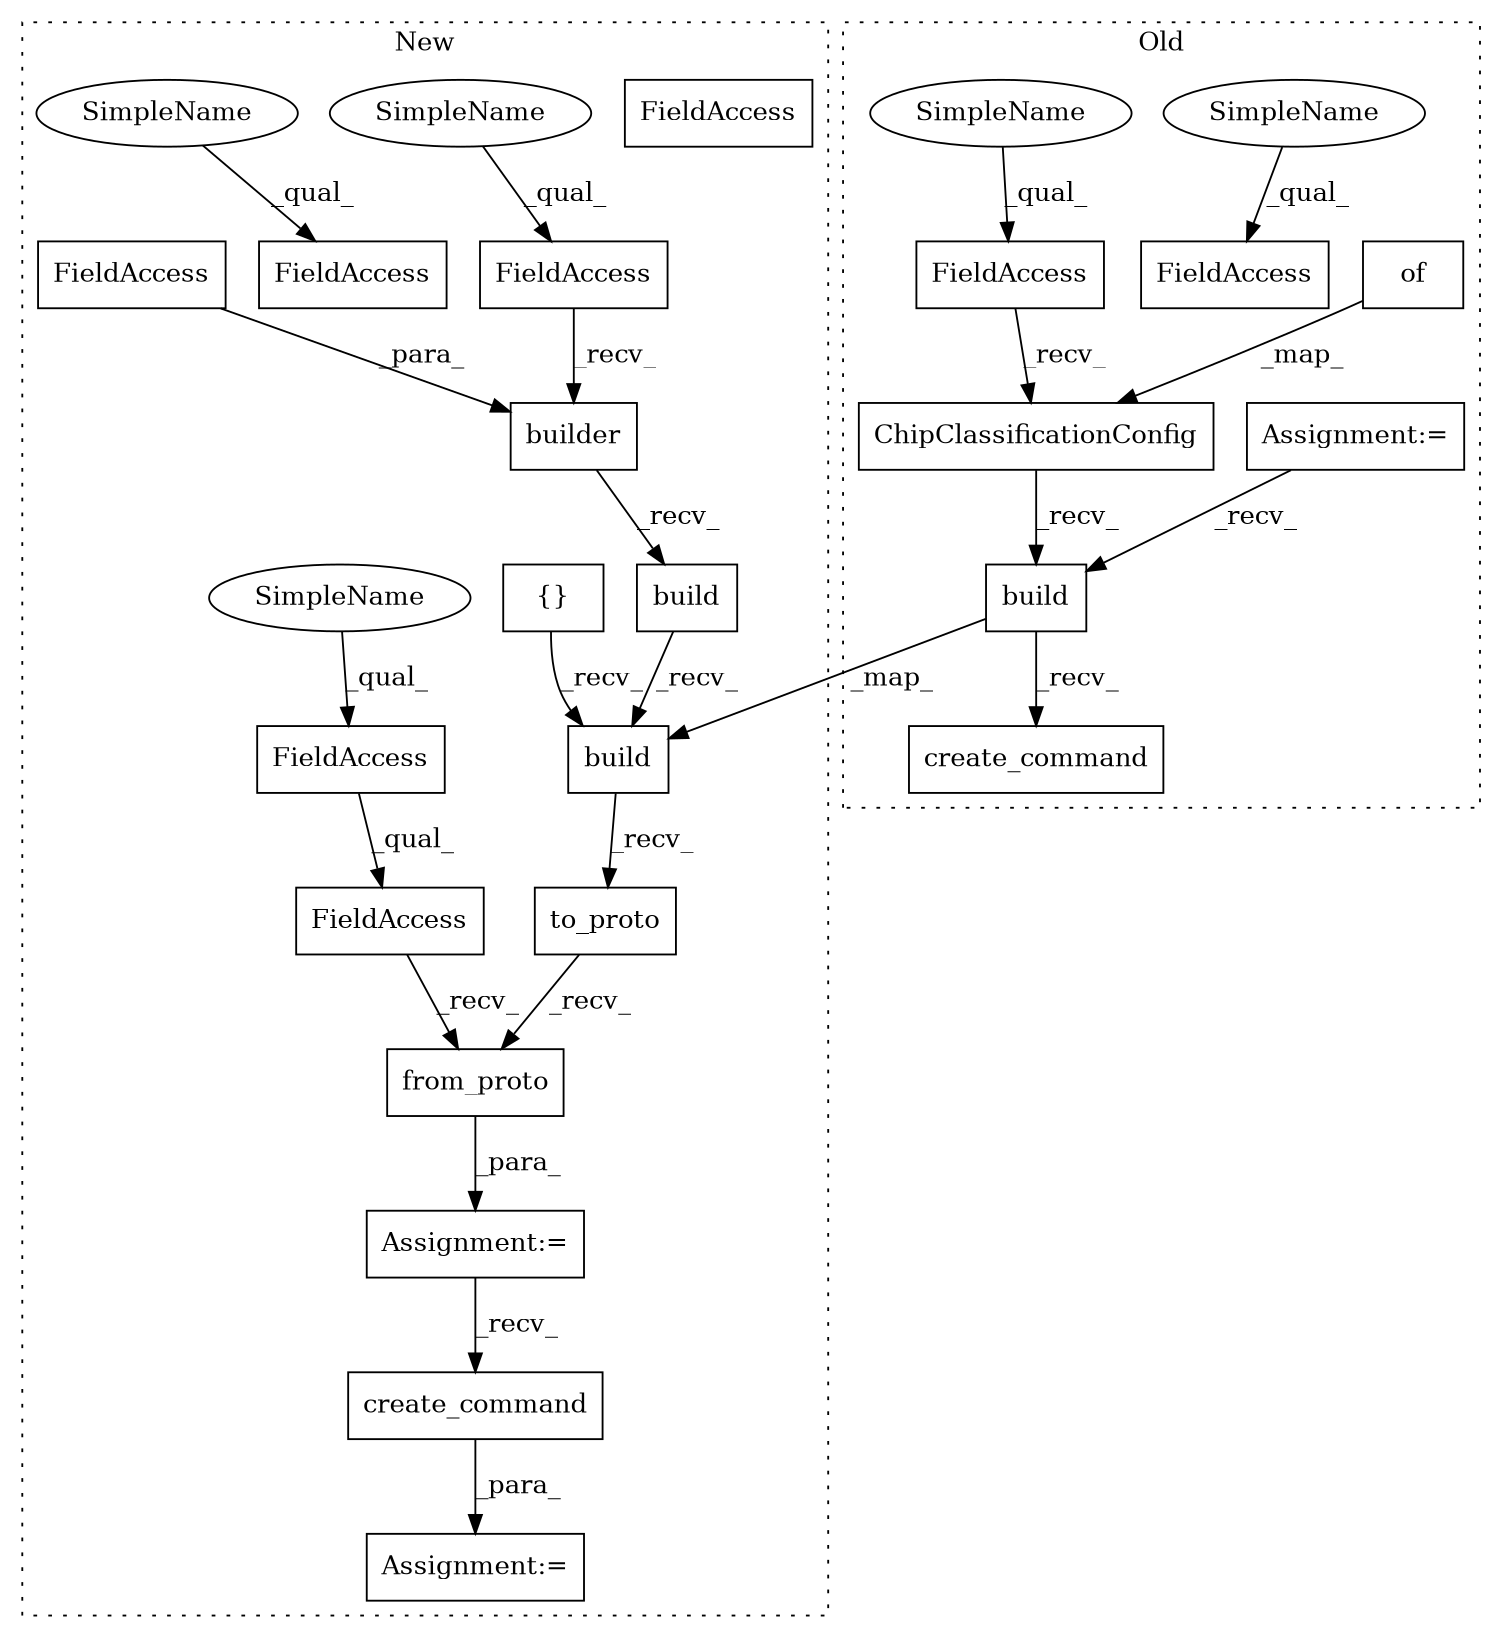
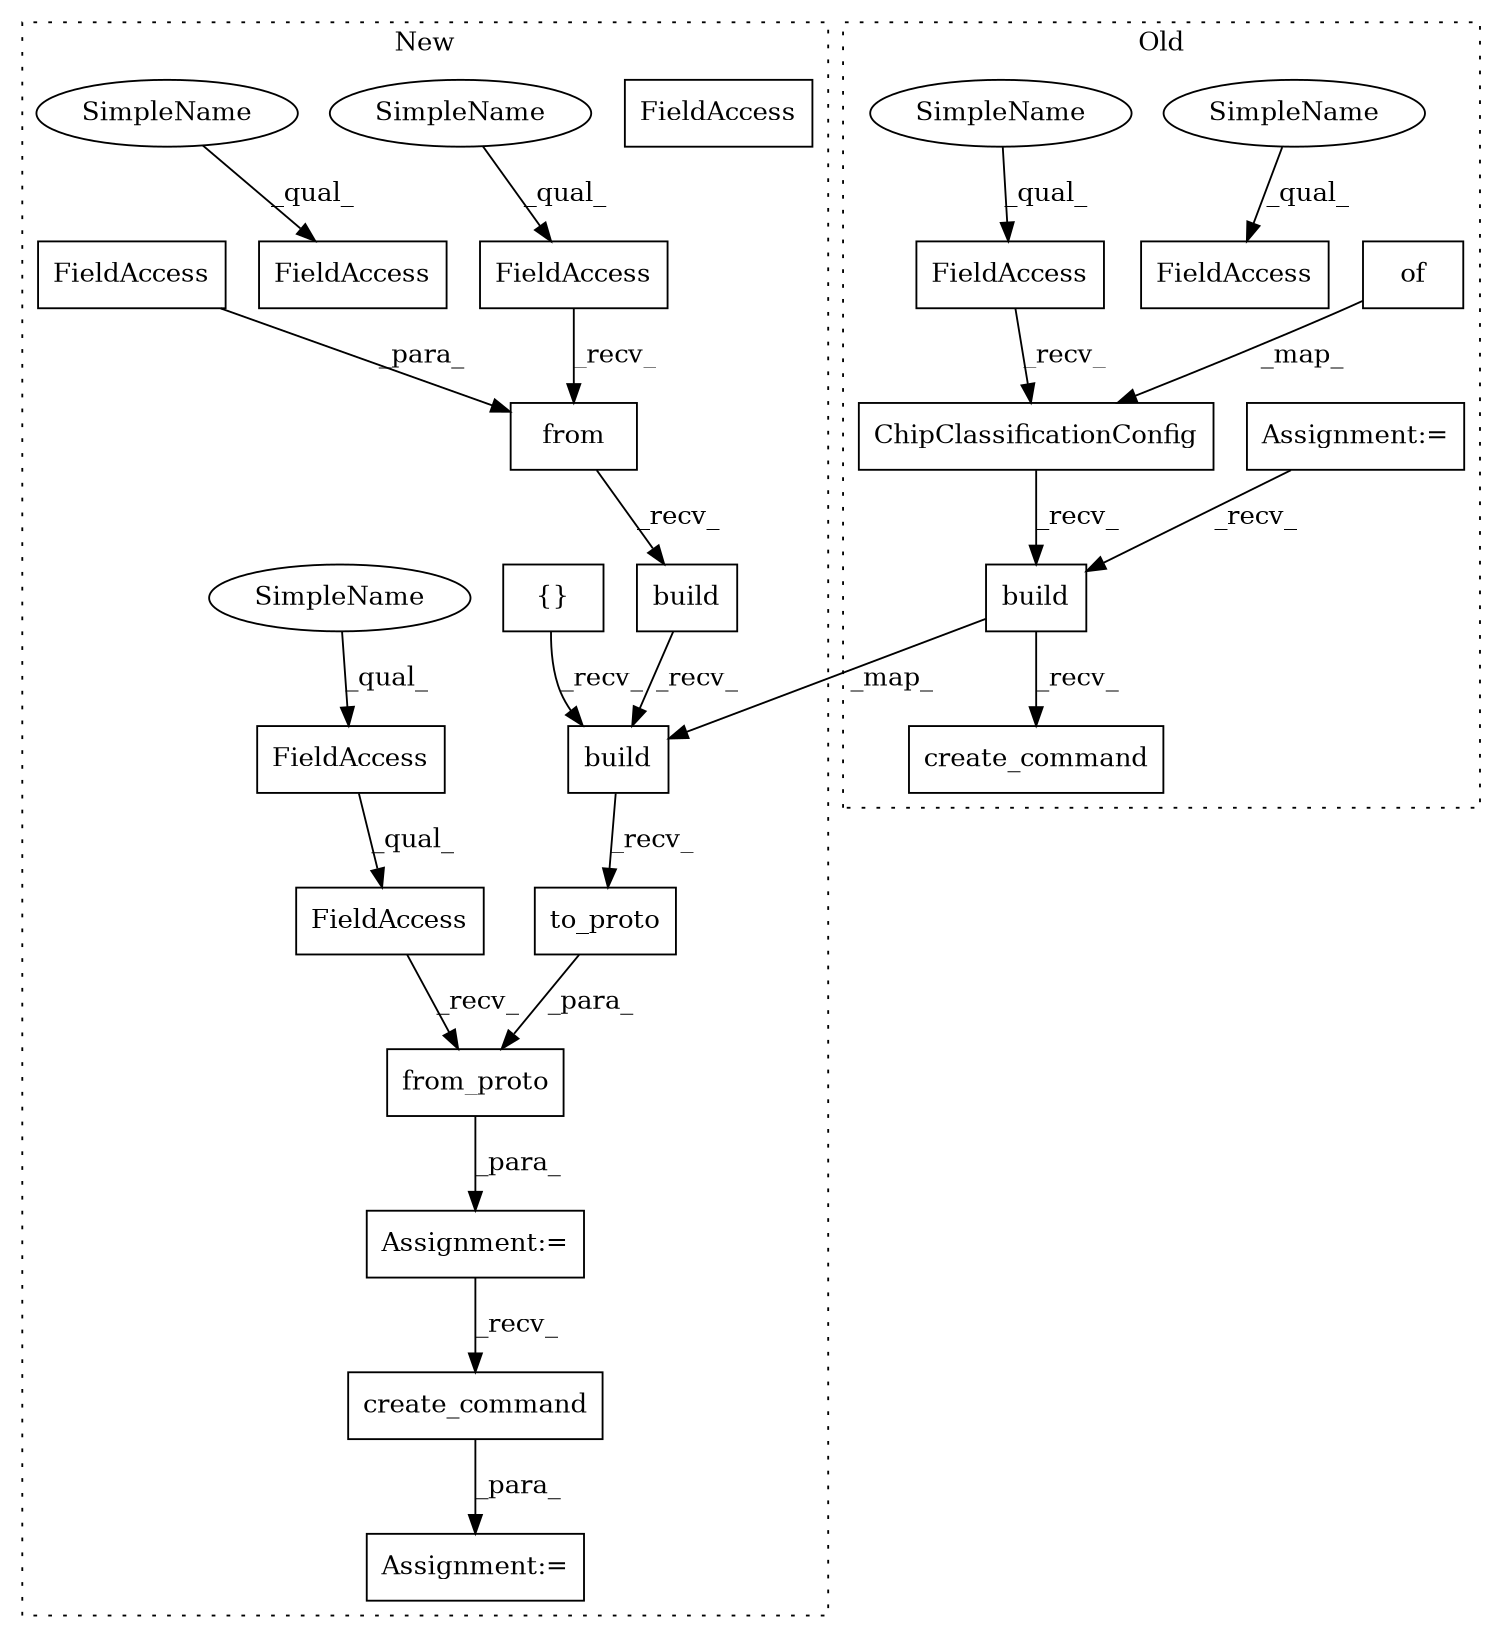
node "builder": label "builder" -> "from"
edge "to_proto" -> "from_proto": label "_recv_" -> "_para_"
